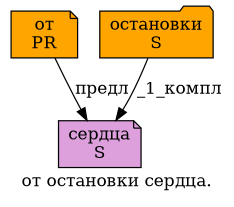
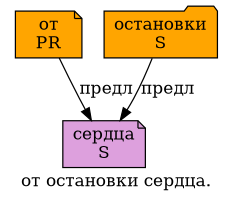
edge "остановки S" -> "сердца S": label "_1_компл" -> "предл"
